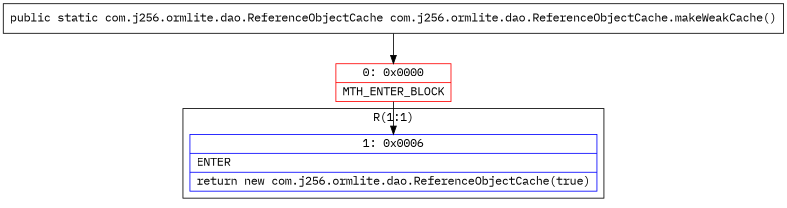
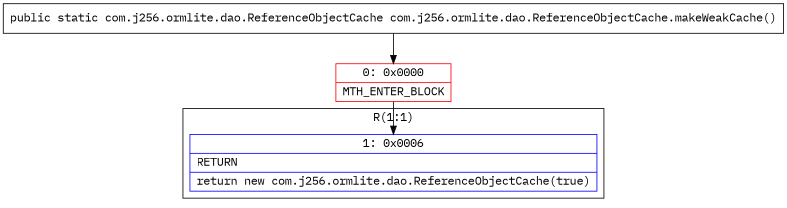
node "1: 0x0006": text "ENTER" -> "RETURN"
